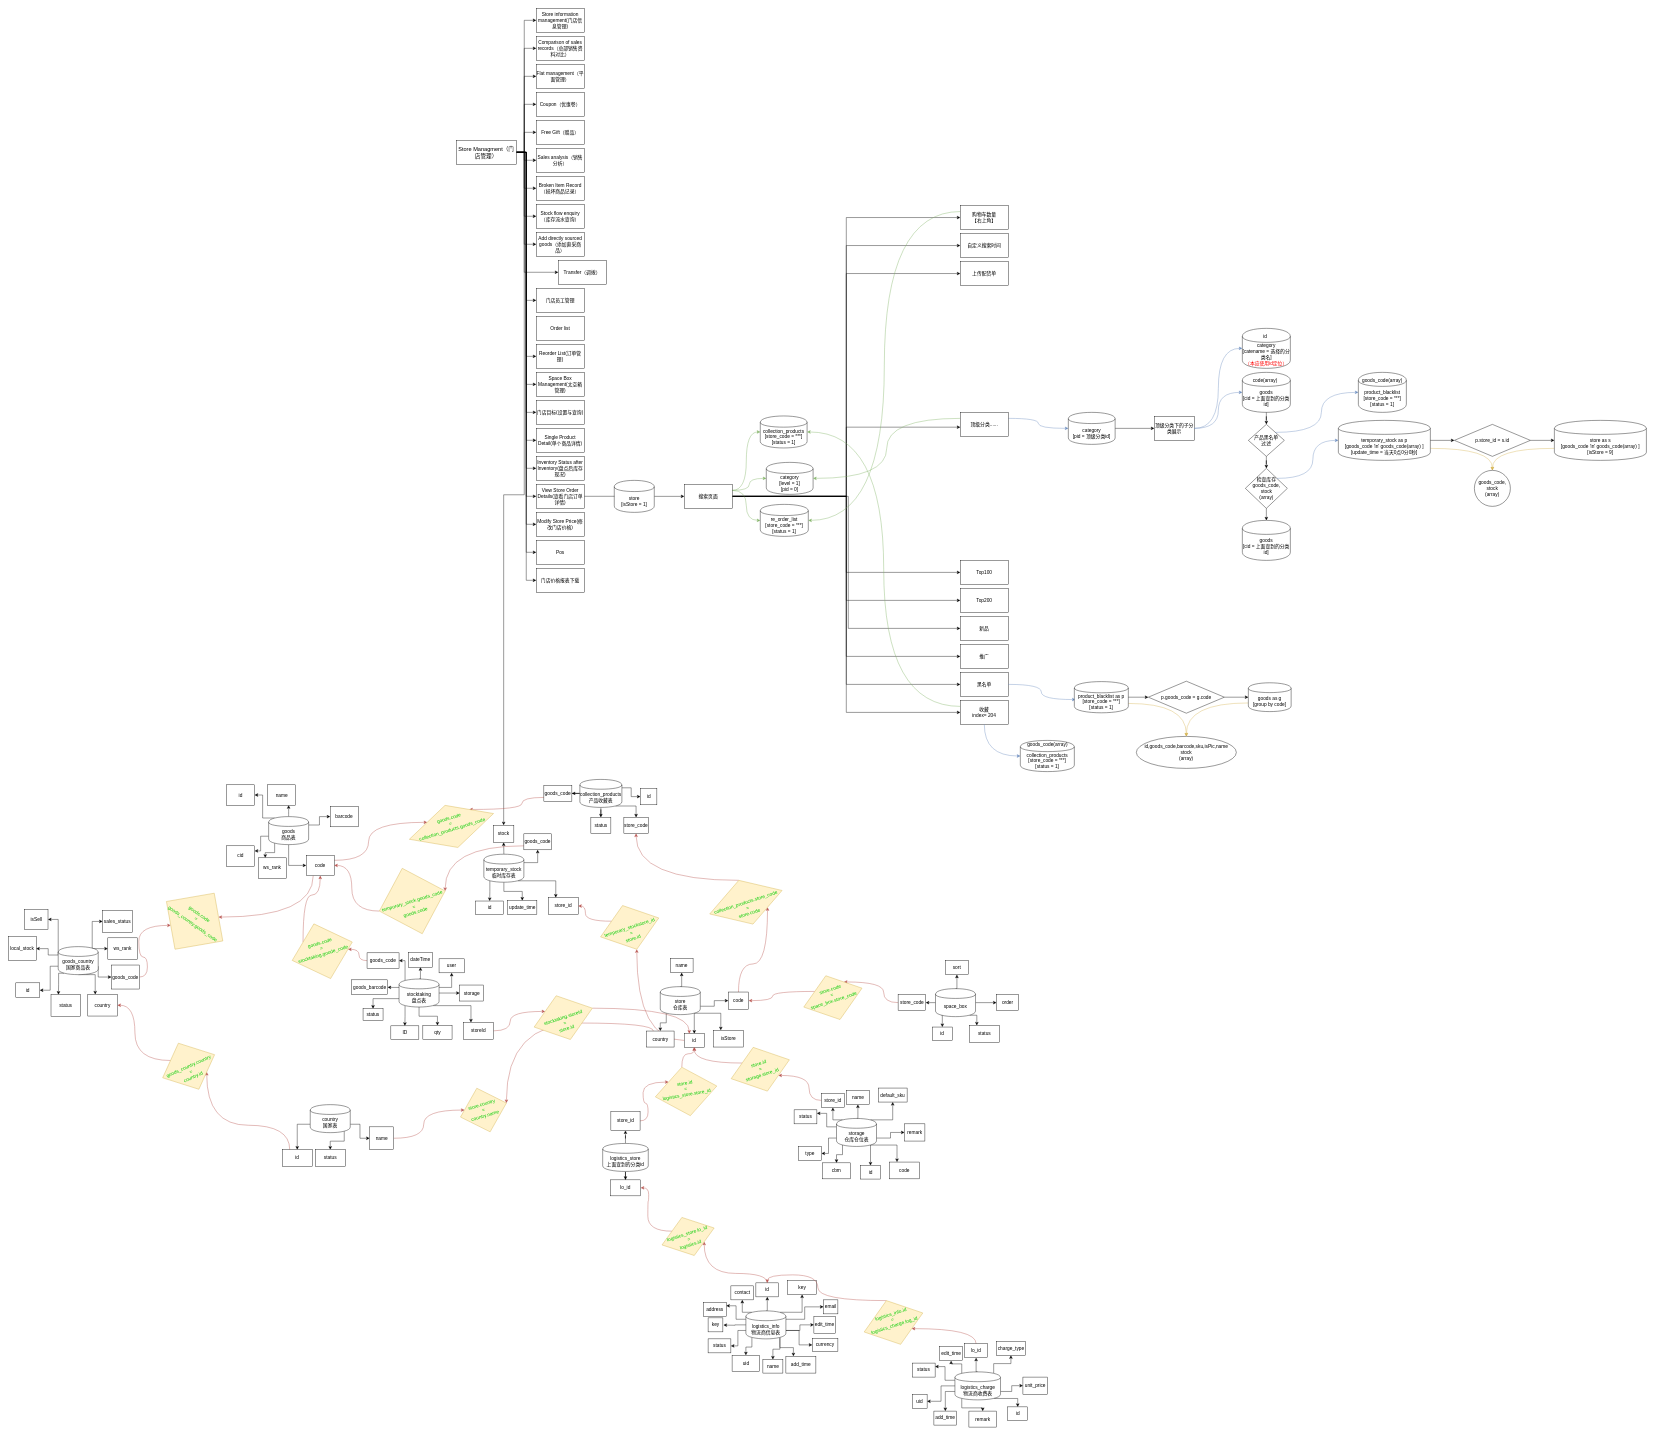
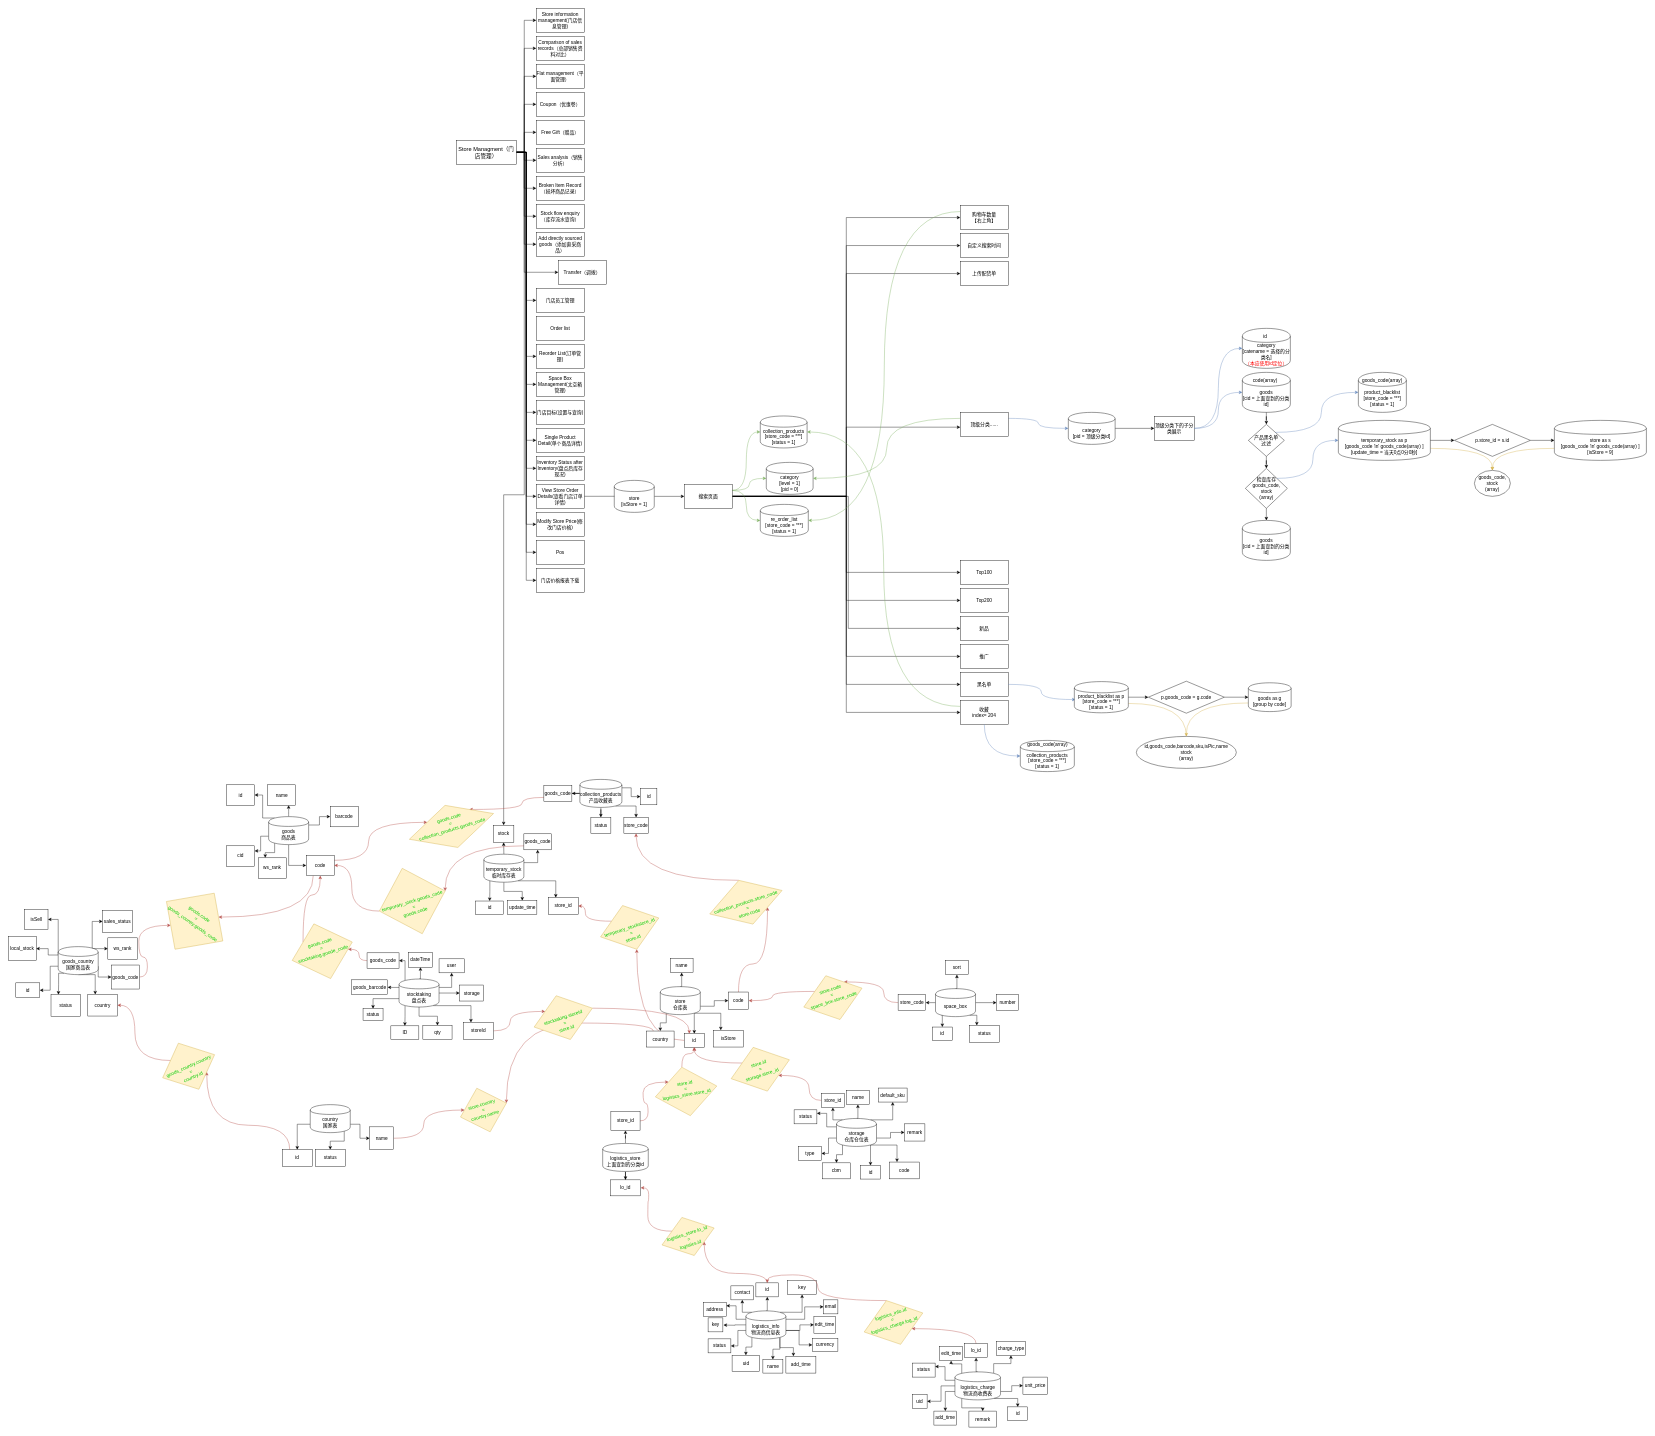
node "goods_code, stock (array)": size 36x36 -> 36x26
edge "product_blacklist as p [store_code = ***] [status = 1]" -> "id,goods_code,barcode,sku,isPic,name stock (array)": arrowhead classic -> none
node "order": label "order" -> "number"
